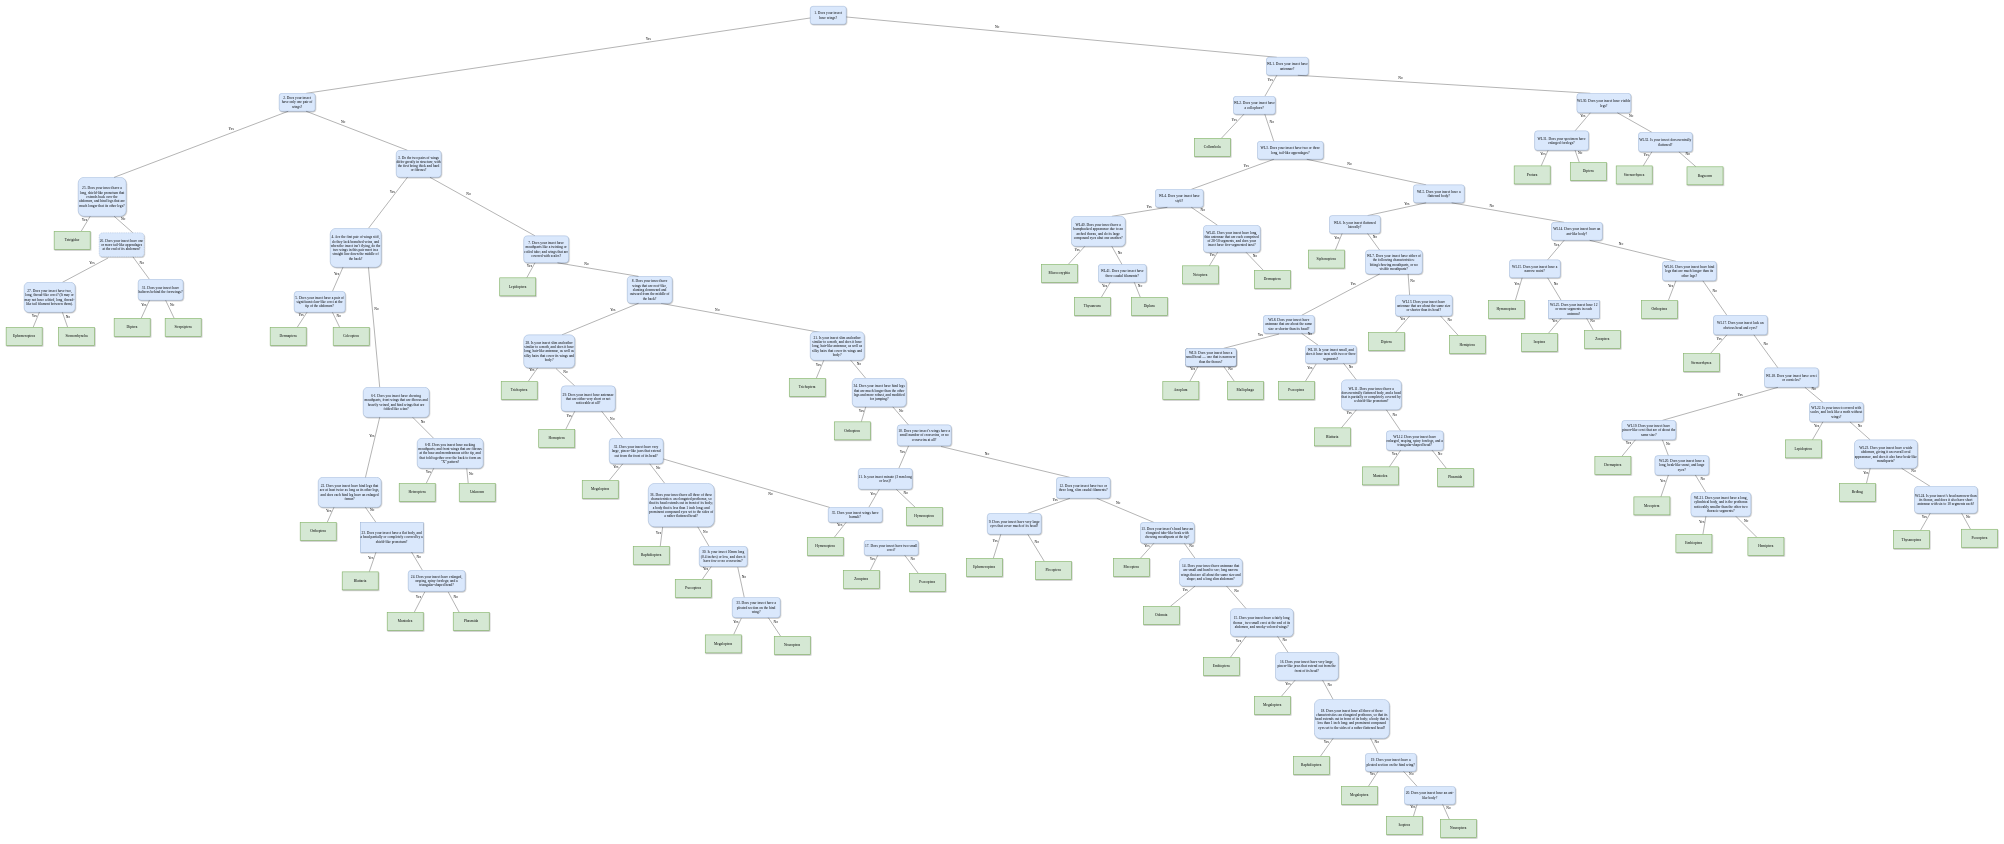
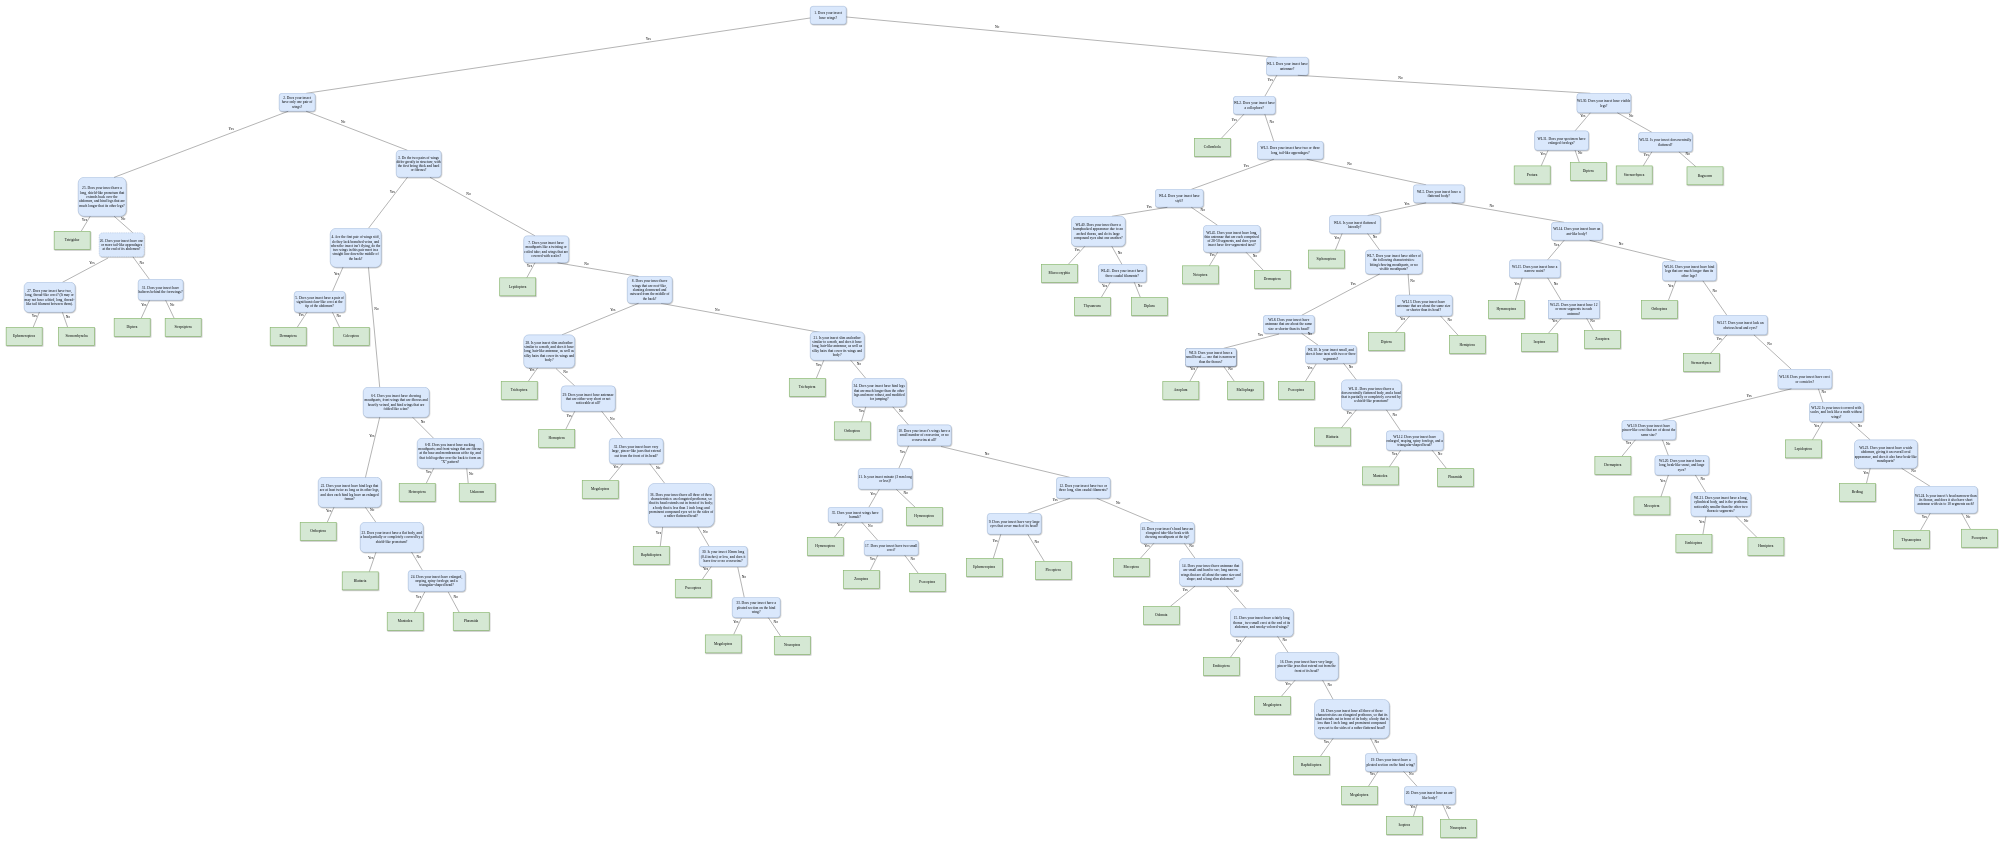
node "WL18. Does your insect have cerci or cornicles?": moved (1791, 377) -> (1805, 379)
edge "32. Does your insect have very large, pincer-like jaws that extend out from the front of its head?" -- "35. Does your insect wings have hamuli?": now "17. Does your insect have two small cerci?" -- "35. Does your insect wings have hamuli?"
node "23. Does your insect have a flat body, and a head partially or completely covered by a shield-like pronotum?": shape rectangle -> rounded rectangle
